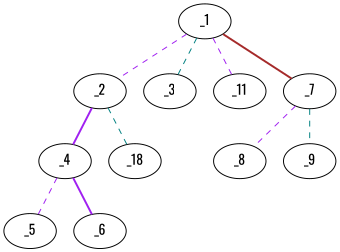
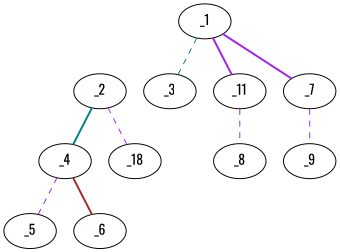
edge "_1" -- "_2": removed
edge "_1" -- "_11": style dashed -> bold
edge "_1" -- "_7": color brown -> purple
edge "_2" -- "_4": color purple -> teal
edge "_2" -- "_18": color teal -> purple
edge "_7" -- "_8": now "_11" -- "_8"
edge "_7" -- "_9": color teal -> purple
edge "_4" -- "_6": color purple -> brown
